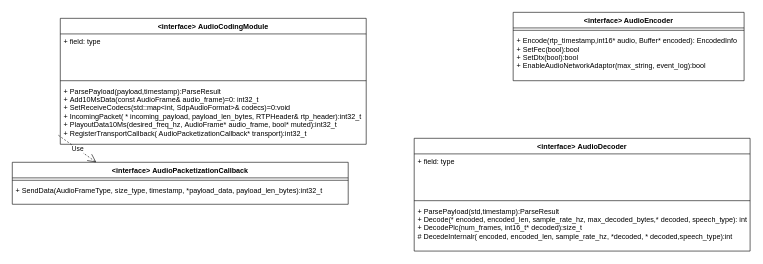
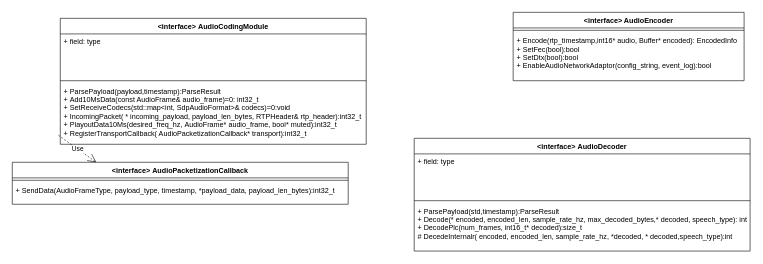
node "+ Encode(rtp_timestamp,int16* audio, Buffer* encoded): EncodedInfo + SetFec(bool):bool + SetDtx(bool):bool + EnableAudioNetworkAdaptor(max_string, event_log):bool": label "+ Encode(rtp_timestamp,int16* audio, Buffer* encoded): EncodedInfo + SetFec(bool):bool + SetDtx(bool):bool + EnableAudioNetworkAdaptor(max_string, event_log):bool" -> "+ Encode(rtp_timestamp,int16* audio, Buffer* encoded): EncodedInfo + SetFec(bool):bool + SetDtx(bool):bool + EnableAudioNetworkAdaptor(config_string, event_log):bool"
node "+ SendData(AudioFrameType, size_type, timestamp, *payload_data, payload_len_bytes):int32_t": label "+ SendData(AudioFrameType, size_type, timestamp, *payload_data, payload_len_bytes):int32_t" -> "+ SendData(AudioFrameType, payload_type, timestamp, *payload_data, payload_len_bytes):int32_t"
